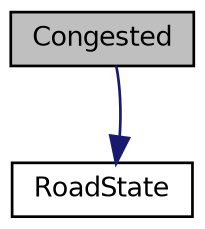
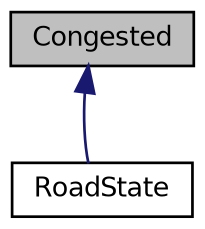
edge "Congested" -> "RoadState": reversed
